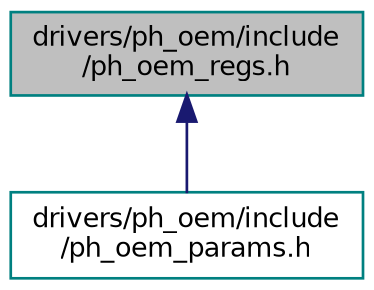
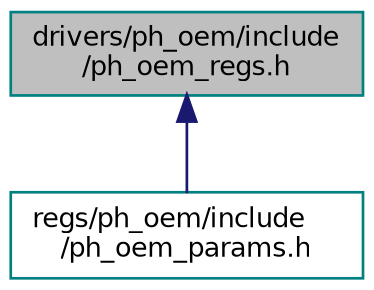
node "drivers/ph_oem/include /ph_oem_params.h": label "drivers/ph_oem/include /ph_oem_params.h" -> "regs/ph_oem/include /ph_oem_params.h"
